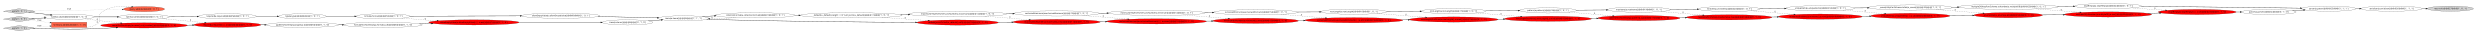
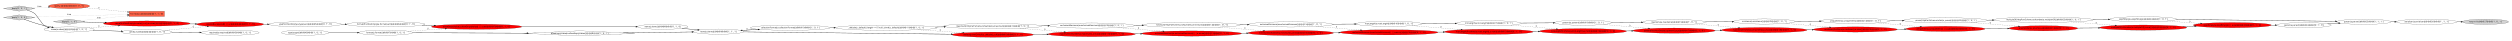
edge "FormData a@@@2@@@['1', '1', '0']" -> "Query a@@@2@@@['0', '0', '1']": reversed
edge "required(a.required())@@@5@@@['1', '0', '1']" -> "type(a.type())@@@6@@@['1', '0', '1']": removed
node "allowEmptyValue(a.allowEmptyValue())@@@8@@@['1', '0', '1']": shape ellipse -> diamond
